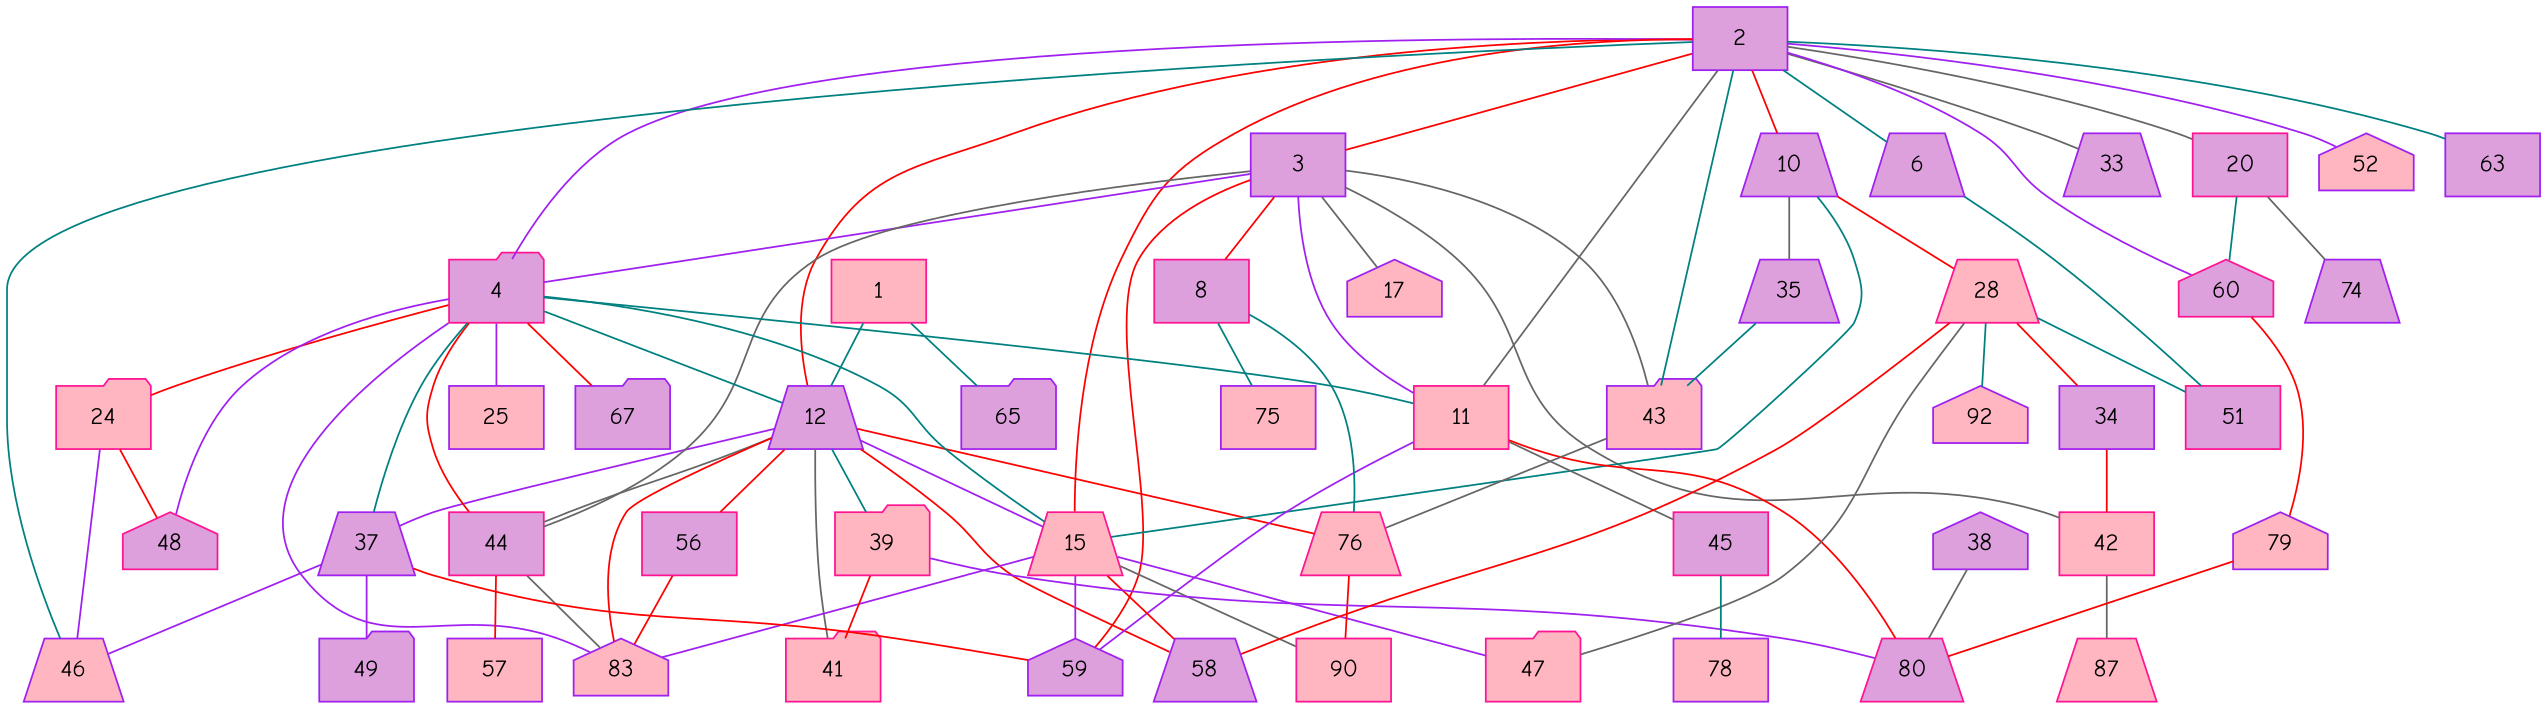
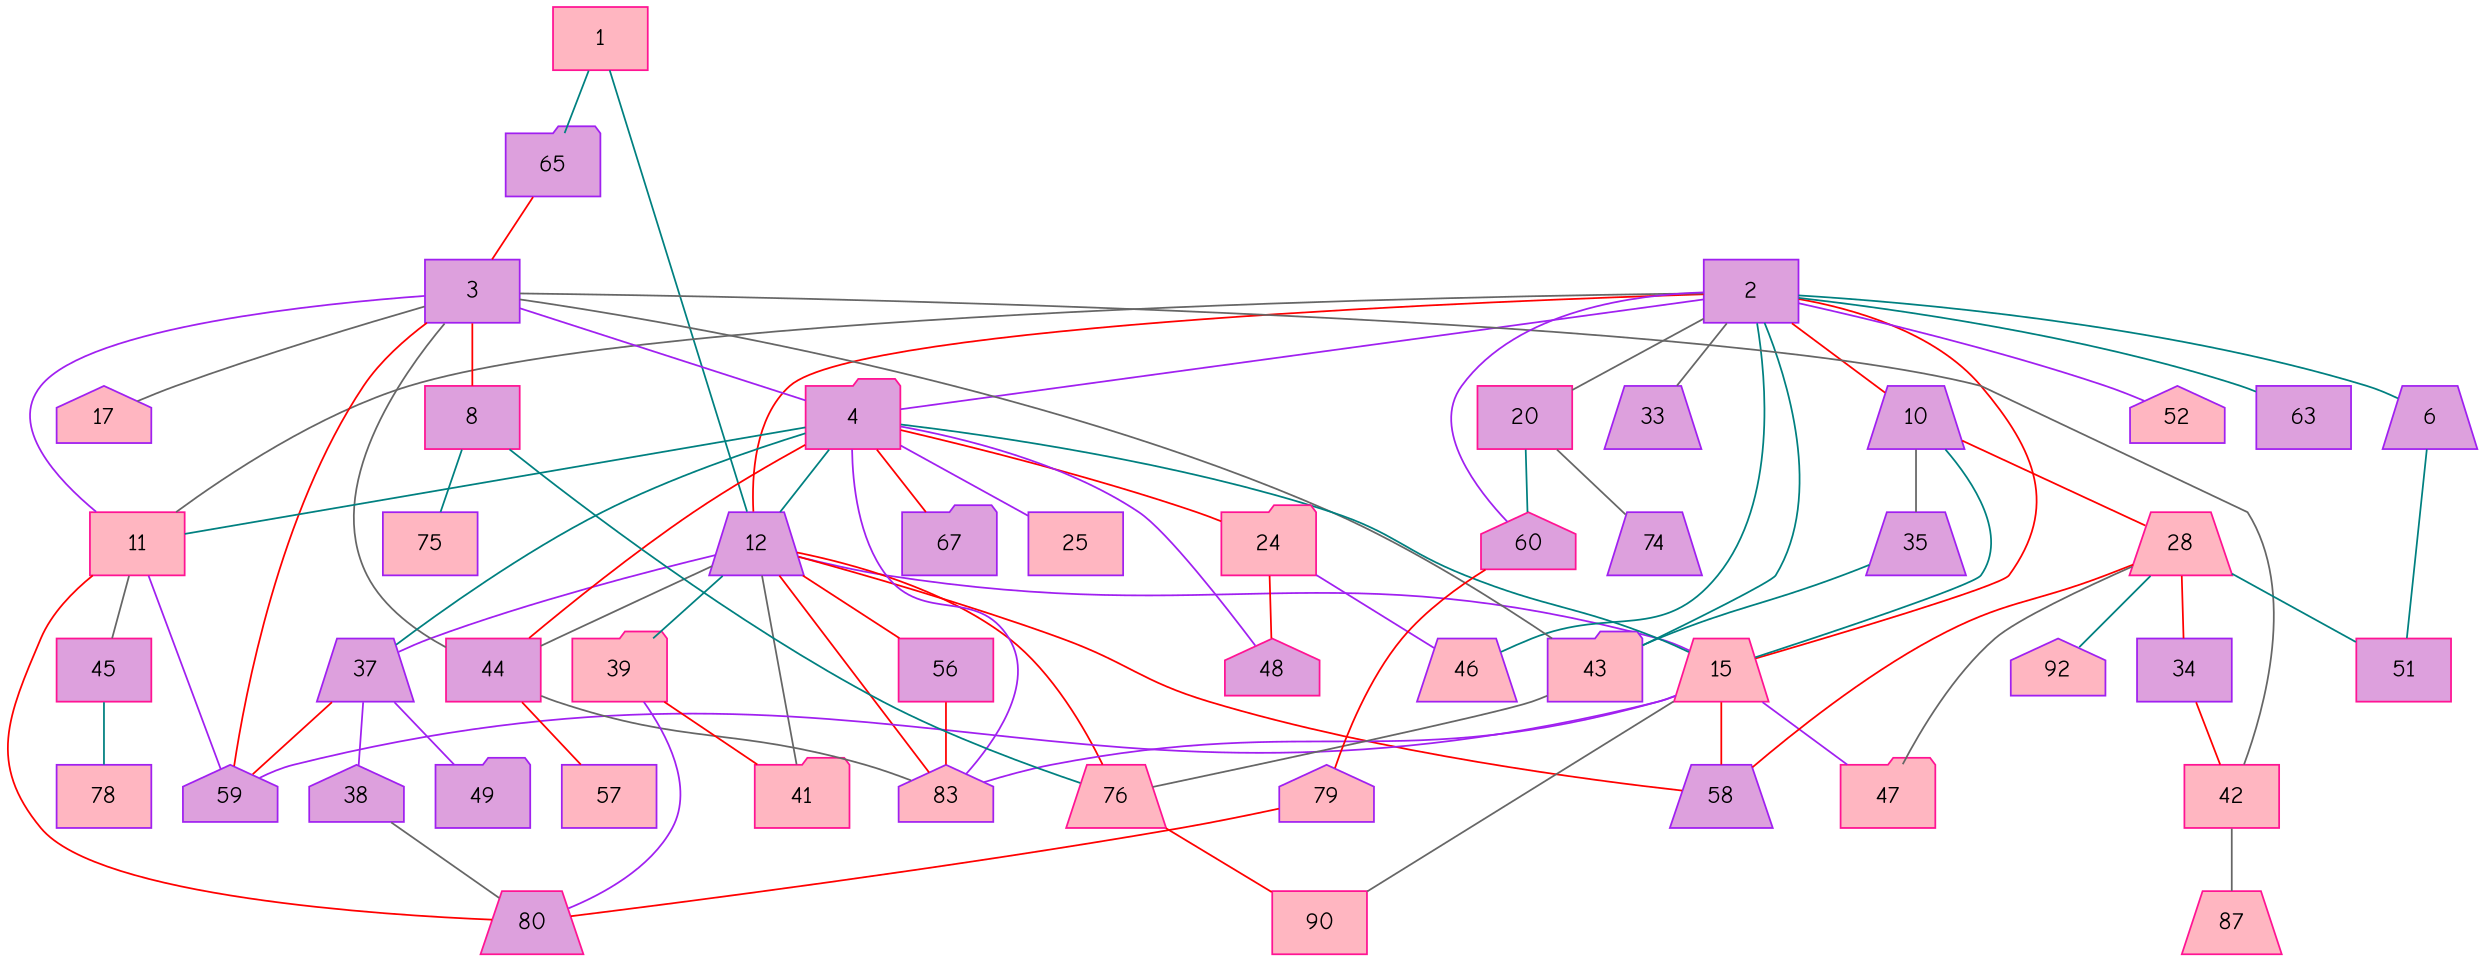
edge "2" -- "3": now "65" -- "3"
edge "37" -- "46": now "37" -- "38"
